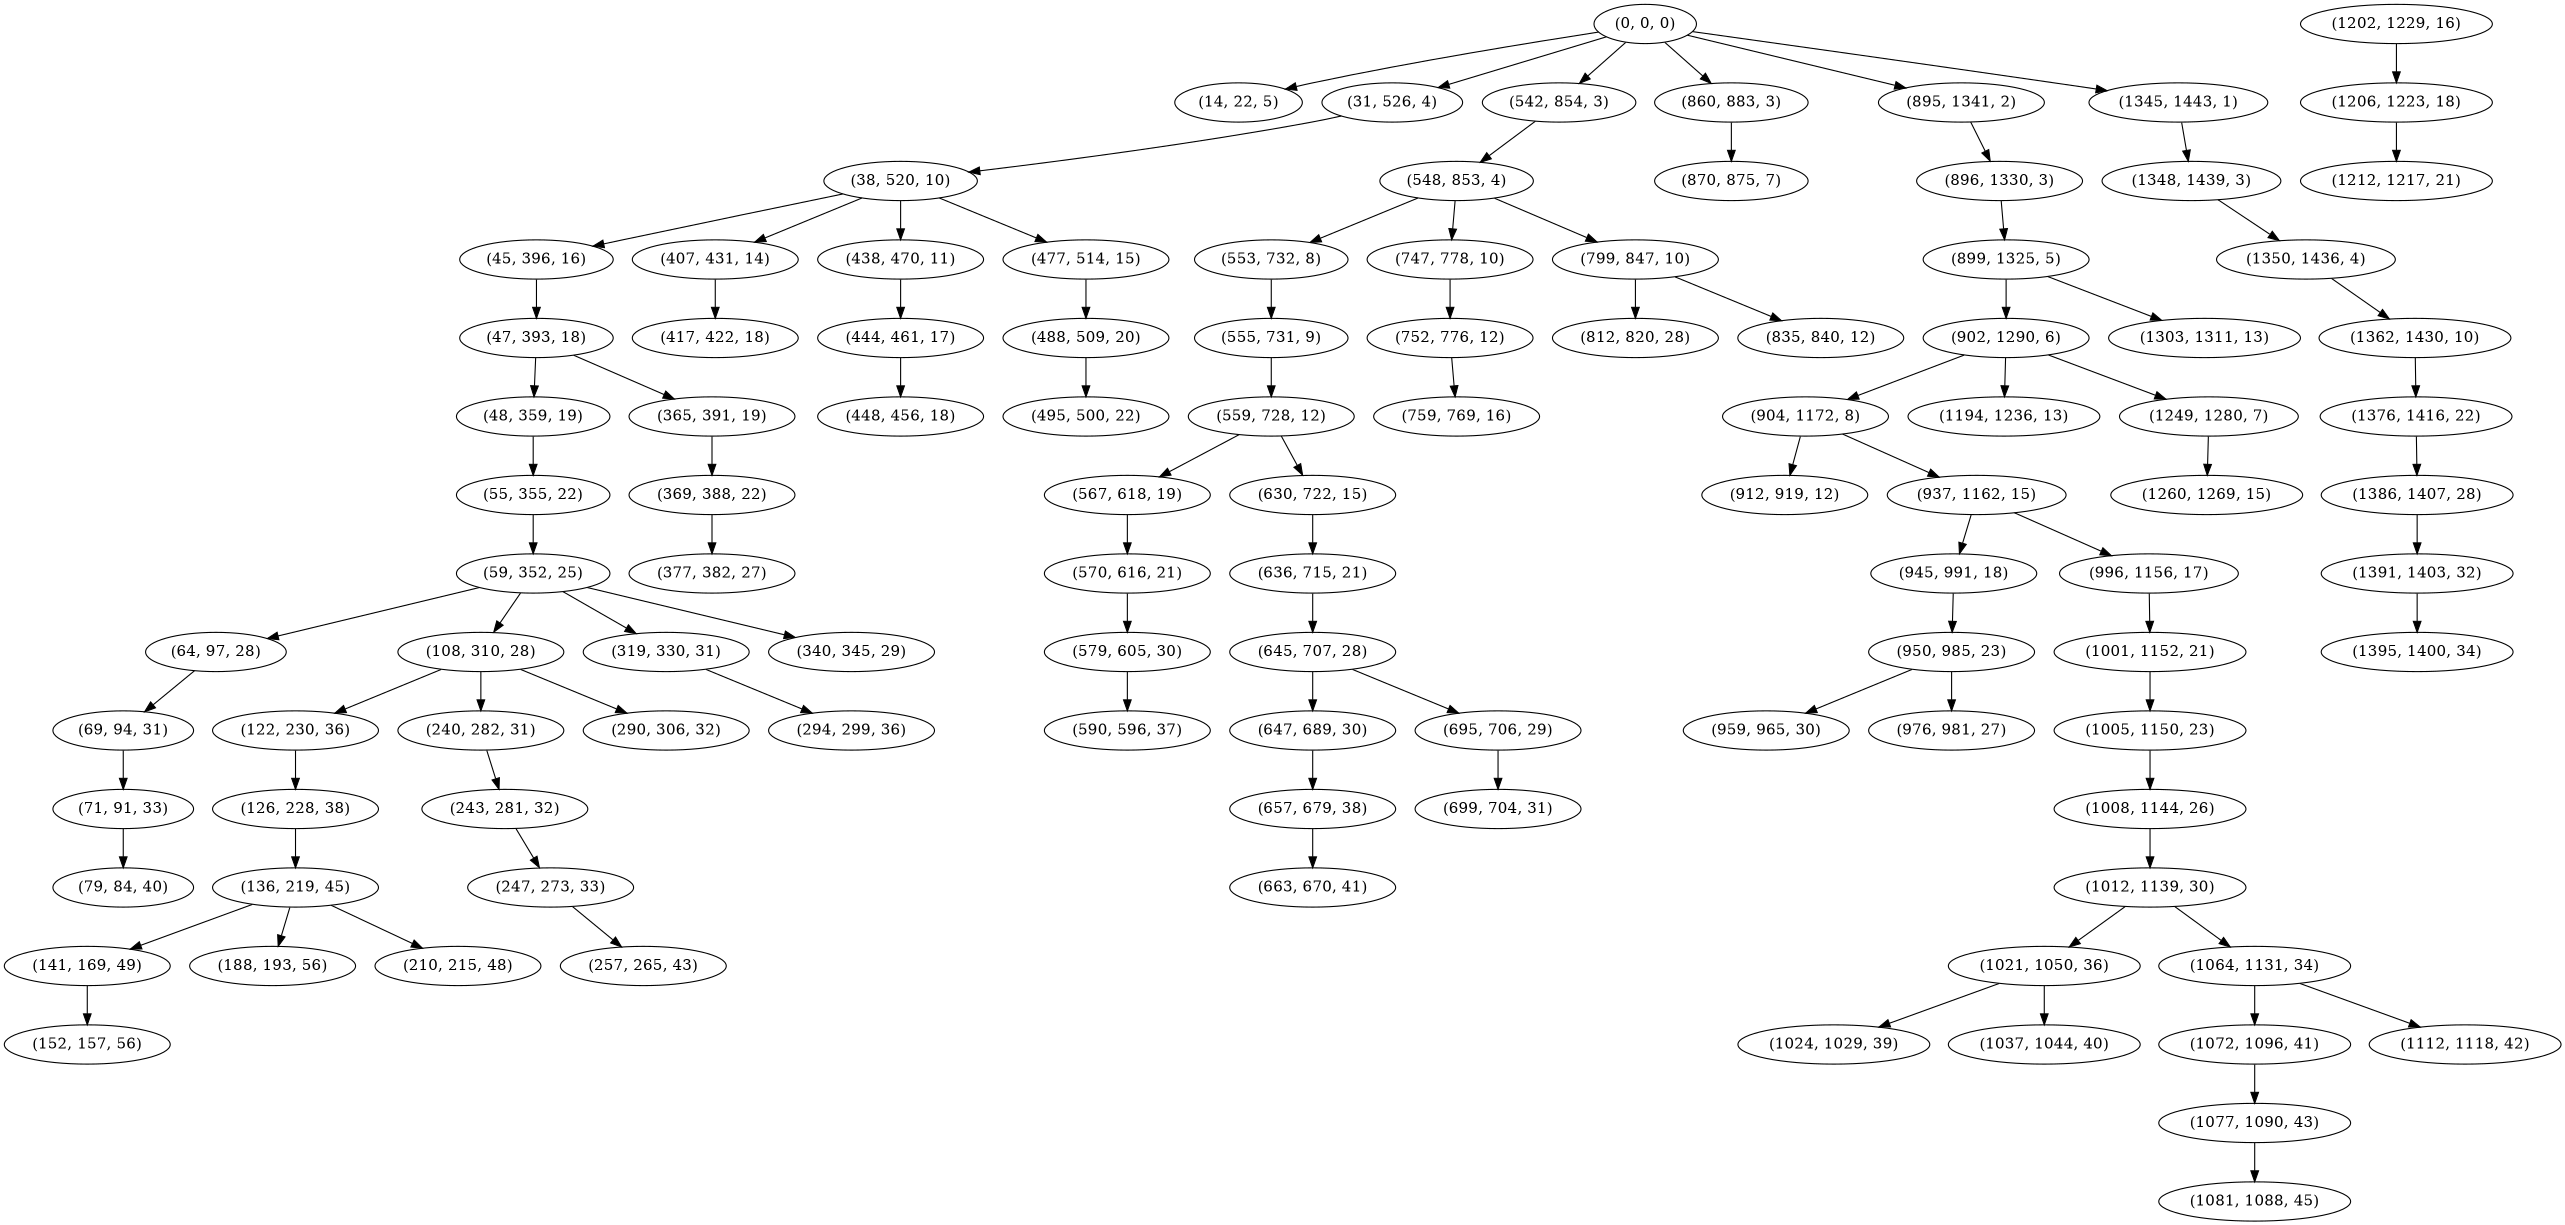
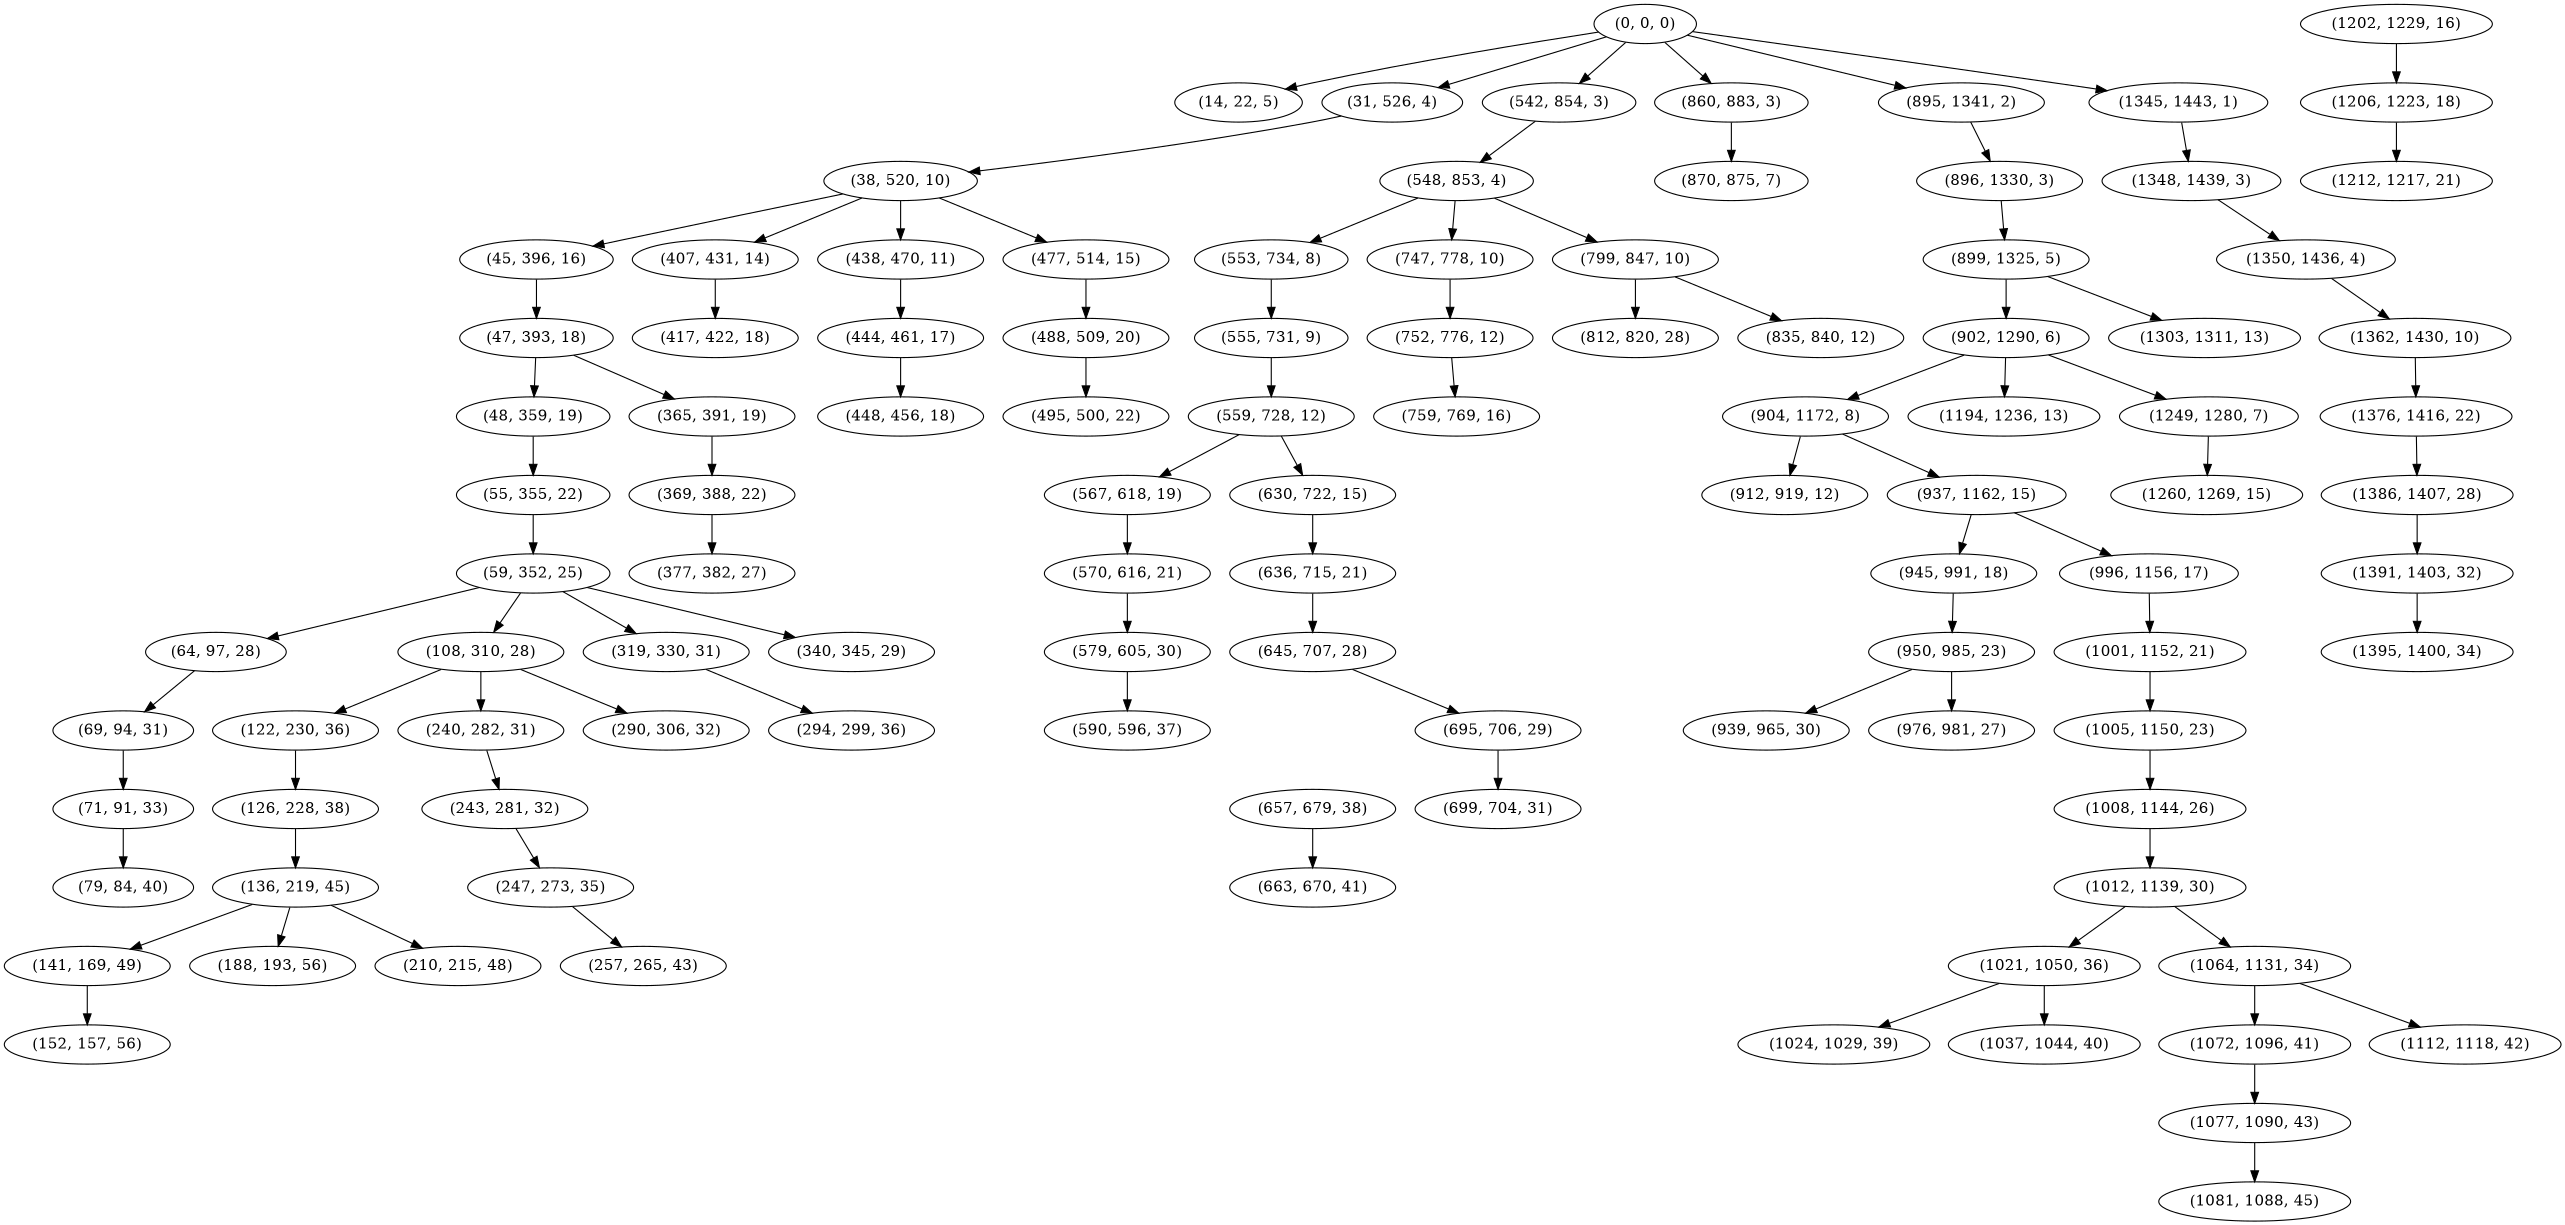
node "(553, 732, 8)": label "(553, 732, 8)" -> "(553, 734, 8)"
node "(647, 689, 30)": removed
node "(959, 965, 30)": label "(959, 965, 30)" -> "(939, 965, 30)"
node "(247, 273, 33)": label "(247, 273, 33)" -> "(247, 273, 35)"
